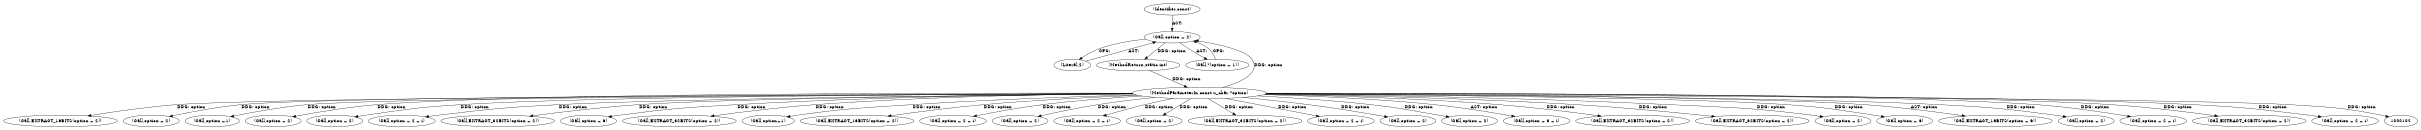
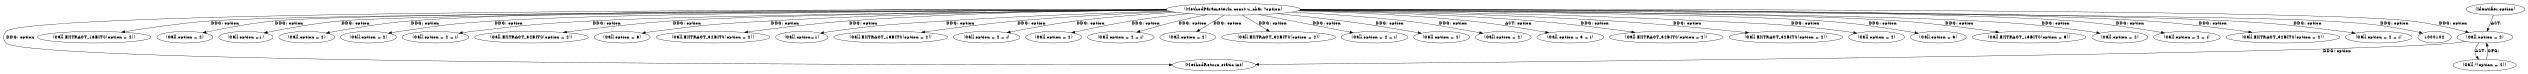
node "(Identifier,const)": label "(Identifier,const)" -> "(Identifier,option)"
node "(Literal,2)": removed
node "(Call,*(option + 1))": label "(Call,*(option + 1))" -> "(Call,*(option + 2))"
edge "(MethodReturn,static int)" -> "(MethodParameterIn,const u_char *option)": reversed
edge "(MethodParameterIn,const u_char *option)" -> "(Call,EXTRACT_16BITS(option + 6))": label "AST: option" -> "DDG: option"
